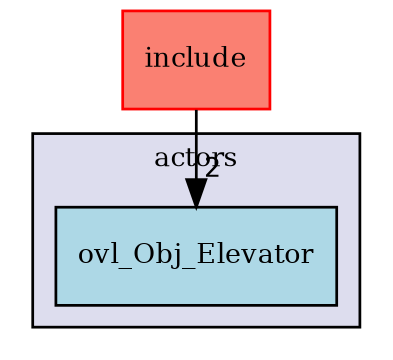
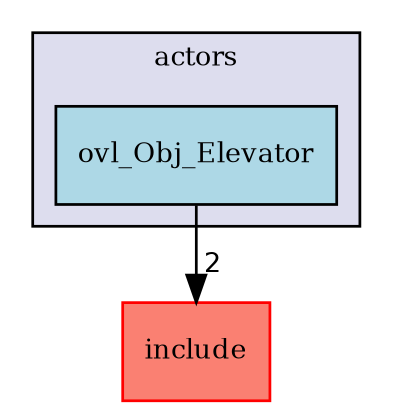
edge "include" -> "ovl_Obj_Elevator": reversed
